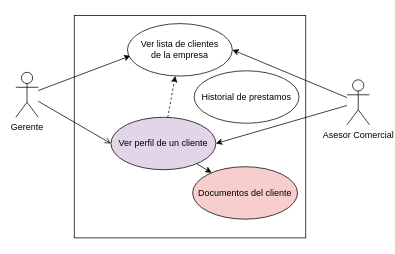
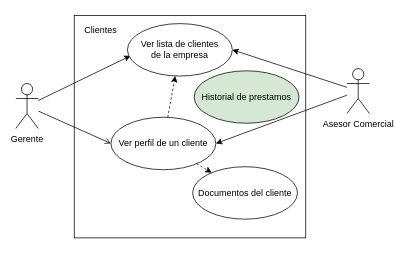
node "Clientes": added
node "Gerente": moved (27, 95) -> (27, 106)
node "Historial de prestamos": fillcolor #ffffff -> #d5e8d4
node "Asesor Comercial": moved (358, 102) -> (358, 91)
node "Ver perfil de un cliente": fillcolor #e1d5e7 -> #ffffff
edge "Ver perfil de un cliente" -> "Documentos del cliente": style solid -> dashed
node "Documentos del cliente": fillcolor #f8cecc -> #ffffff
